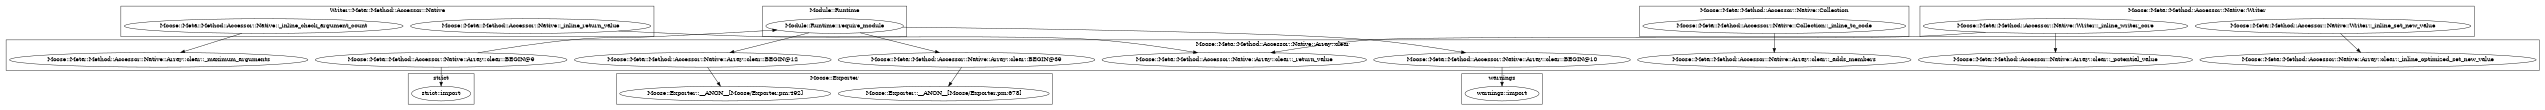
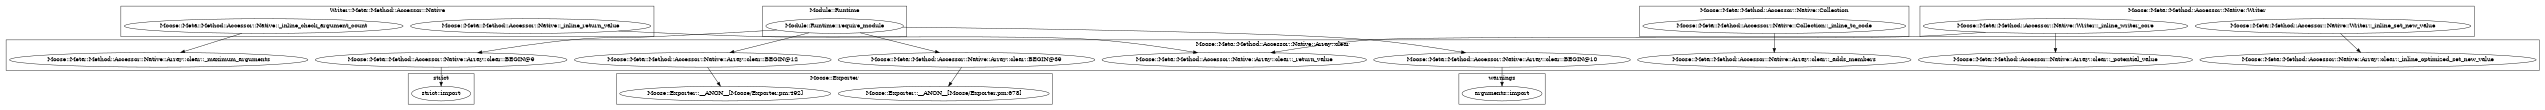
edge "Moose::Meta::Method::Accessor::Native::Array::clear::BEGIN@9" -> "Module::Runtime::require_module": reversed
node "warnings::import": label "warnings::import" -> "arguments::import"
